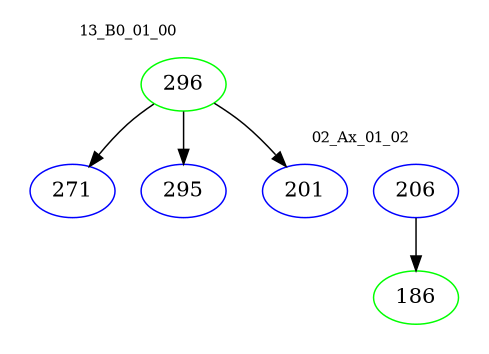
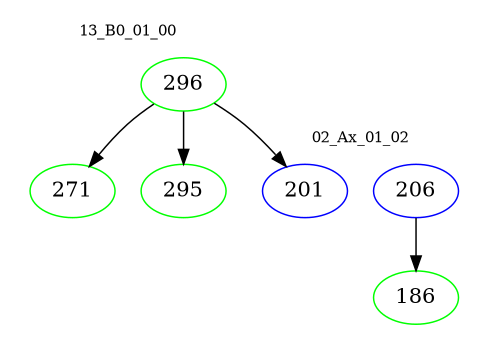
node "271": color blue -> green
node "295": color blue -> green
